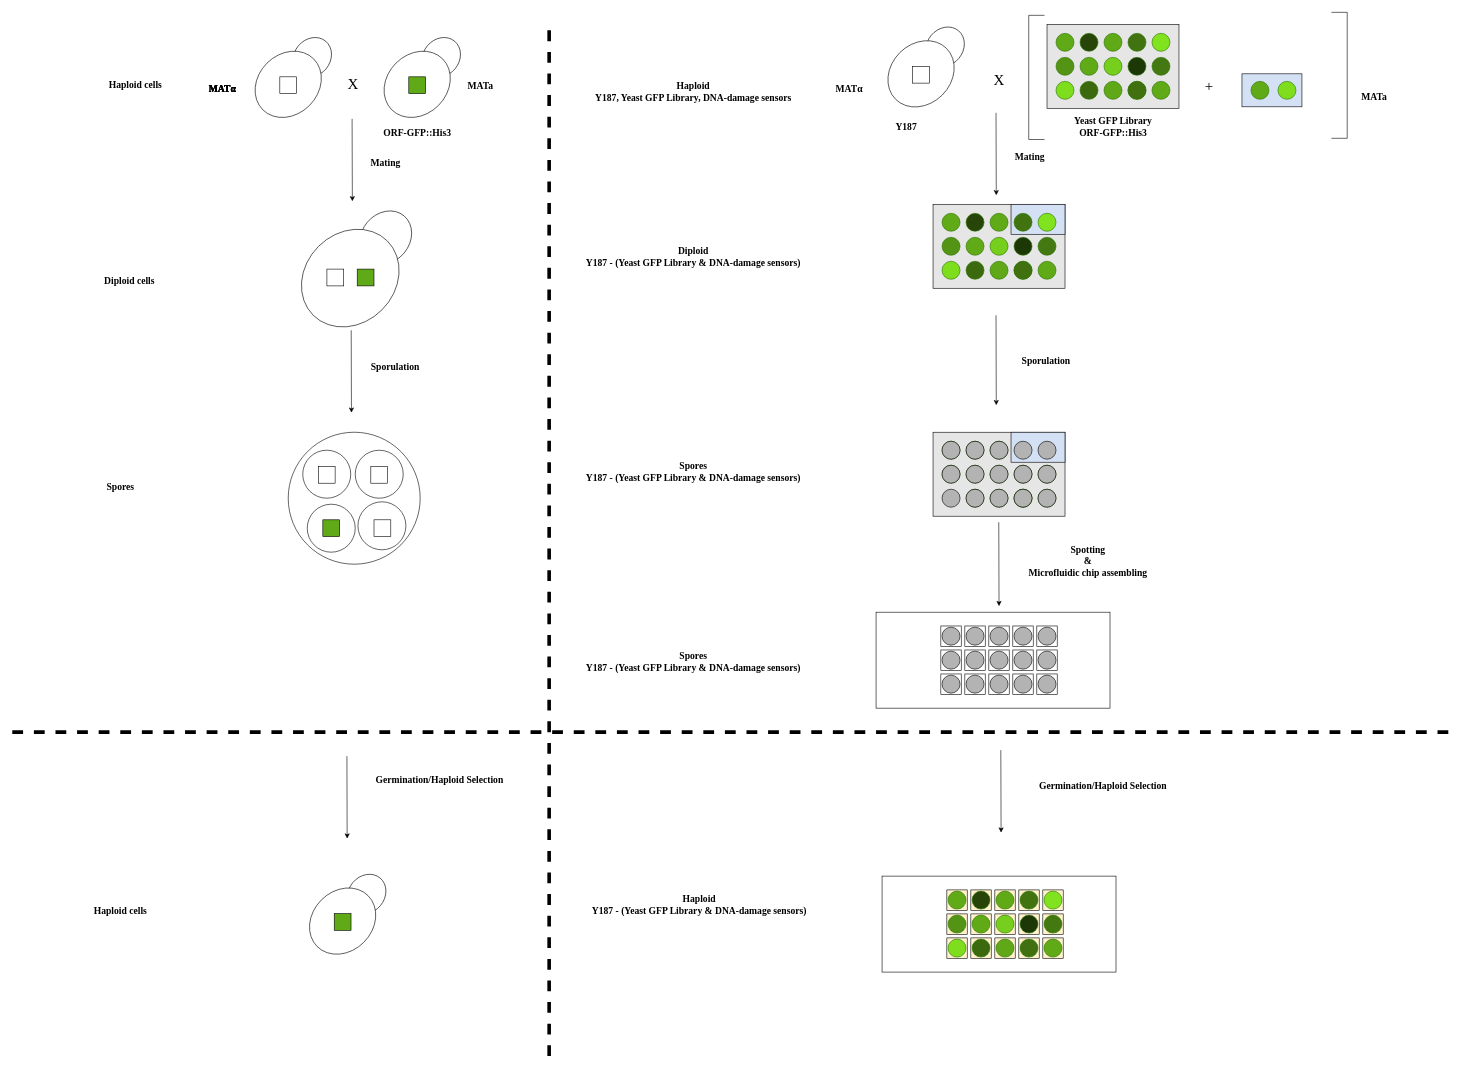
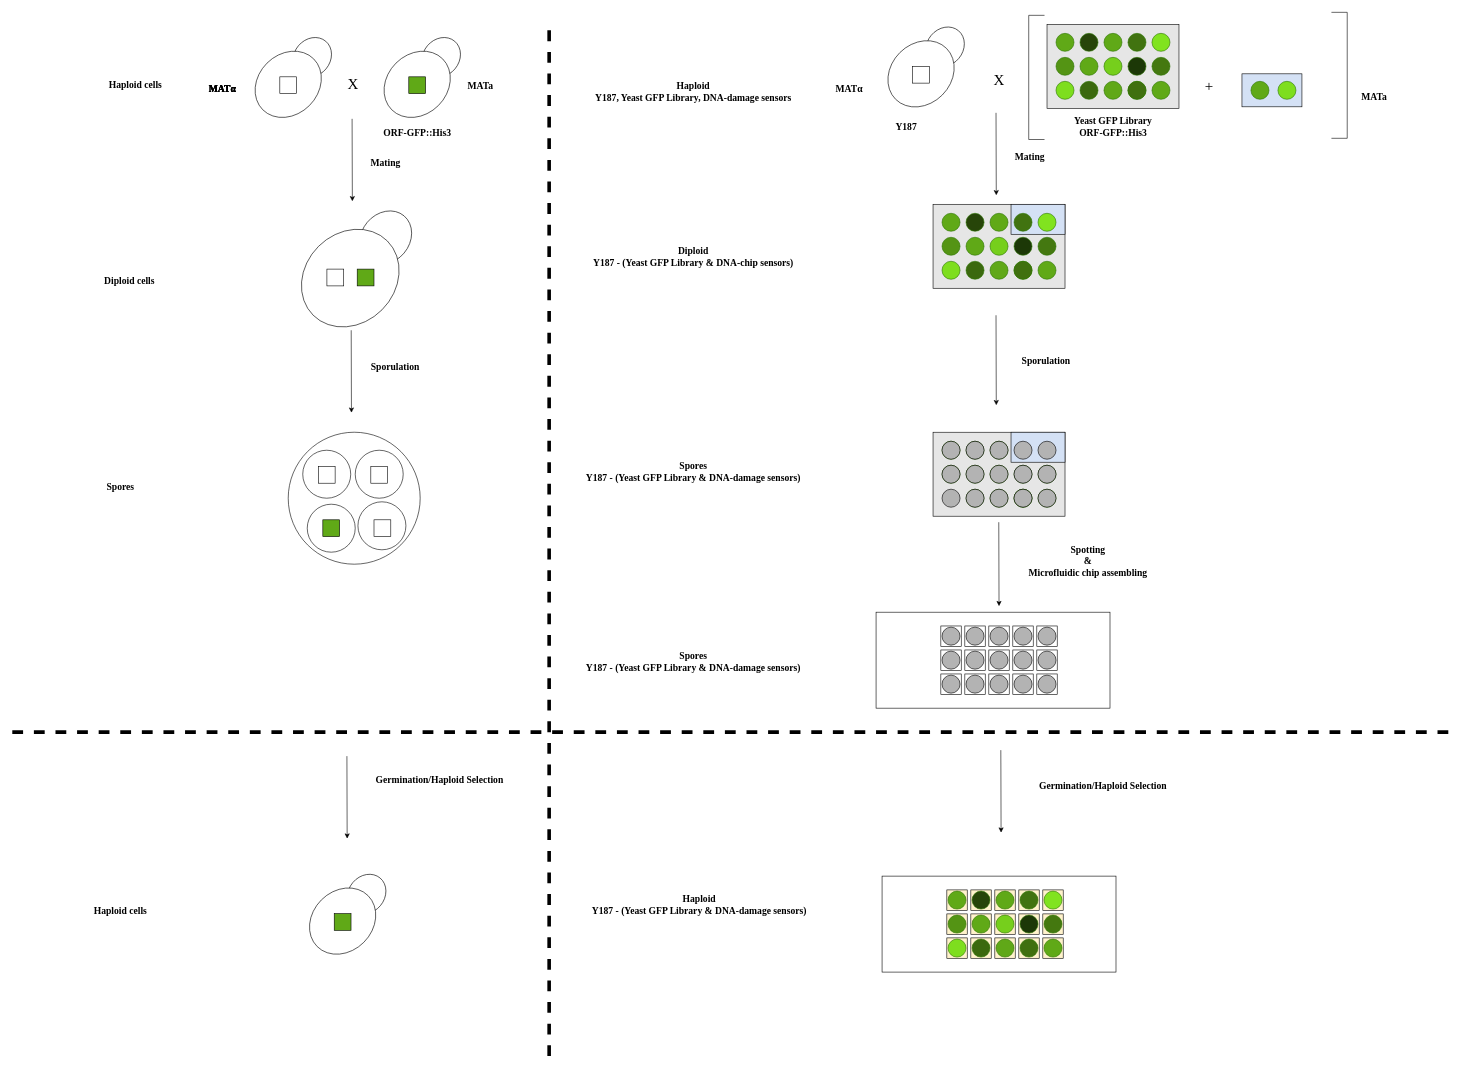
node "Diploid Y187 - (Yeast GFP Library & DNA-damage sensors)": label "Diploid Y187 - (Yeast GFP Library & DNA-damage sensors)" -> "Diploid Y187 - (Yeast GFP Library & DNA-chip sensors)"
